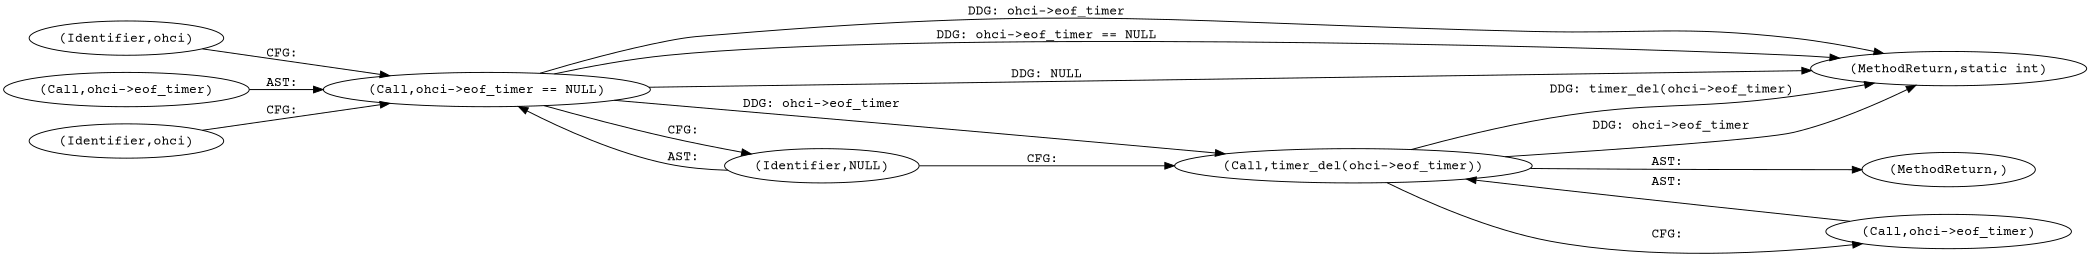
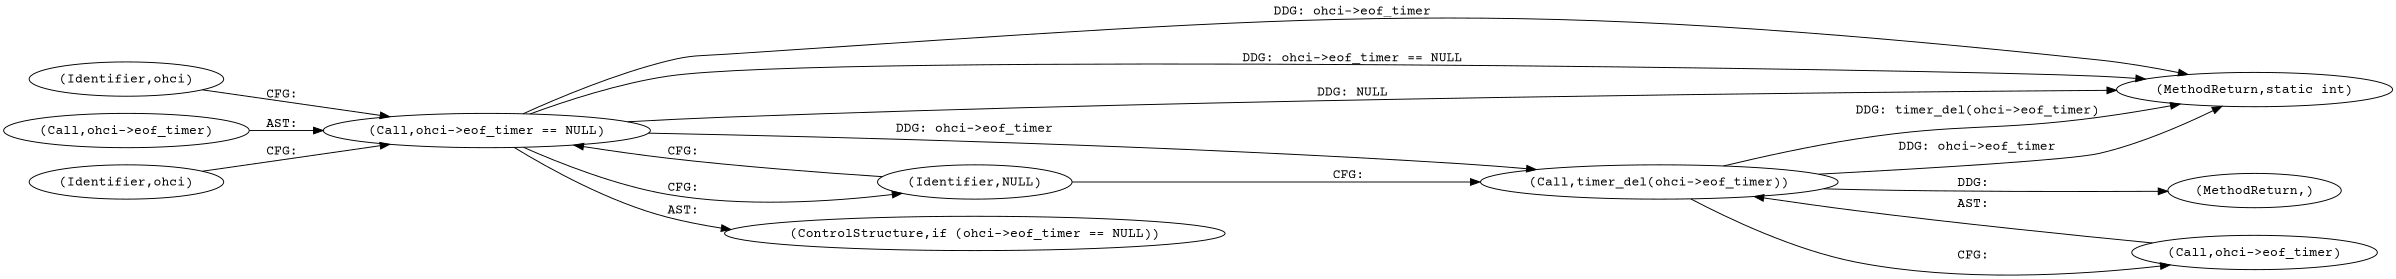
edge "(Identifier,NULL)" -> "(Call,ohci->eof_timer == NULL)": label "AST: " -> "CFG: "
edge "(Call,timer_del(ohci->eof_timer))" -> "(MethodReturn,)": label "AST: " -> "DDG: "
node "(ControlStructure,if (ohci->eof_timer == NULL))": added
